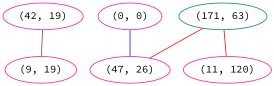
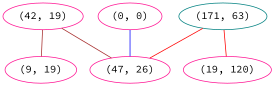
edge "(42, 19)" -- "(47, 26)": added
node "(11, 120)": label "(11, 120)" -> "(19, 120)"
